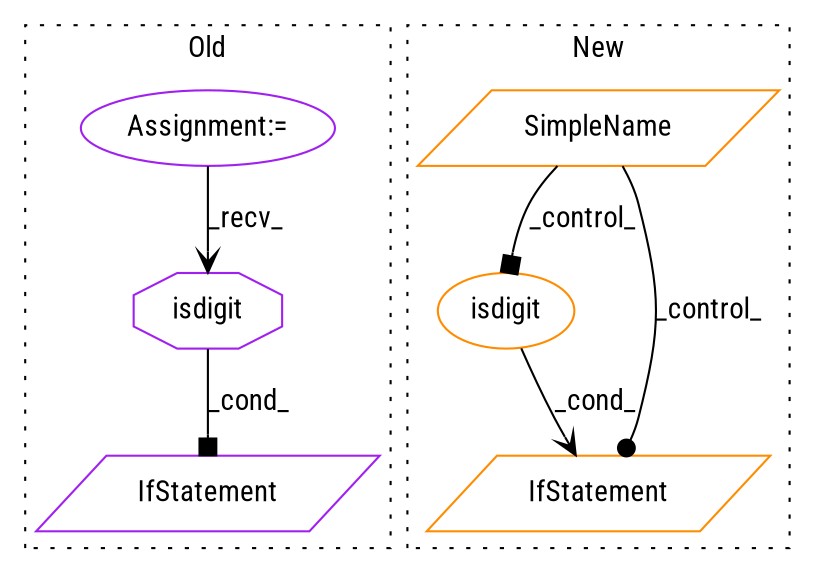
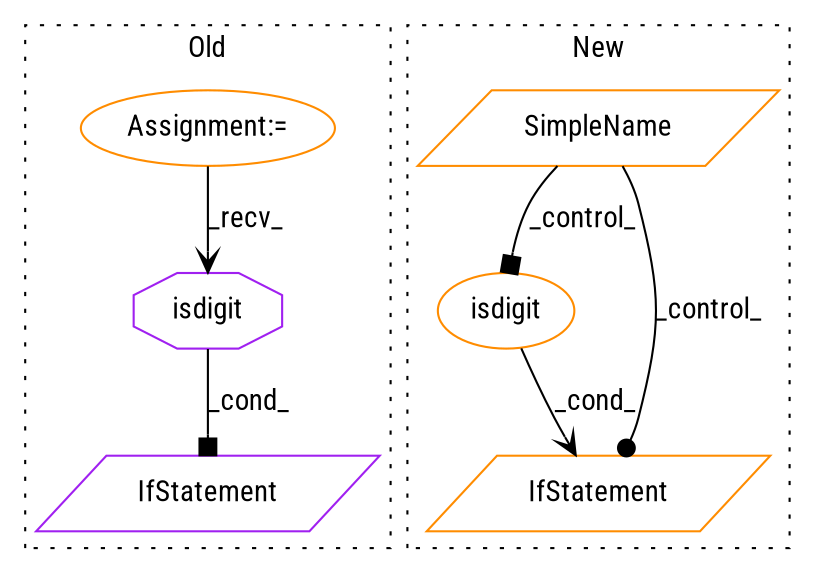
node "Assignment:=": color purple -> darkorange
